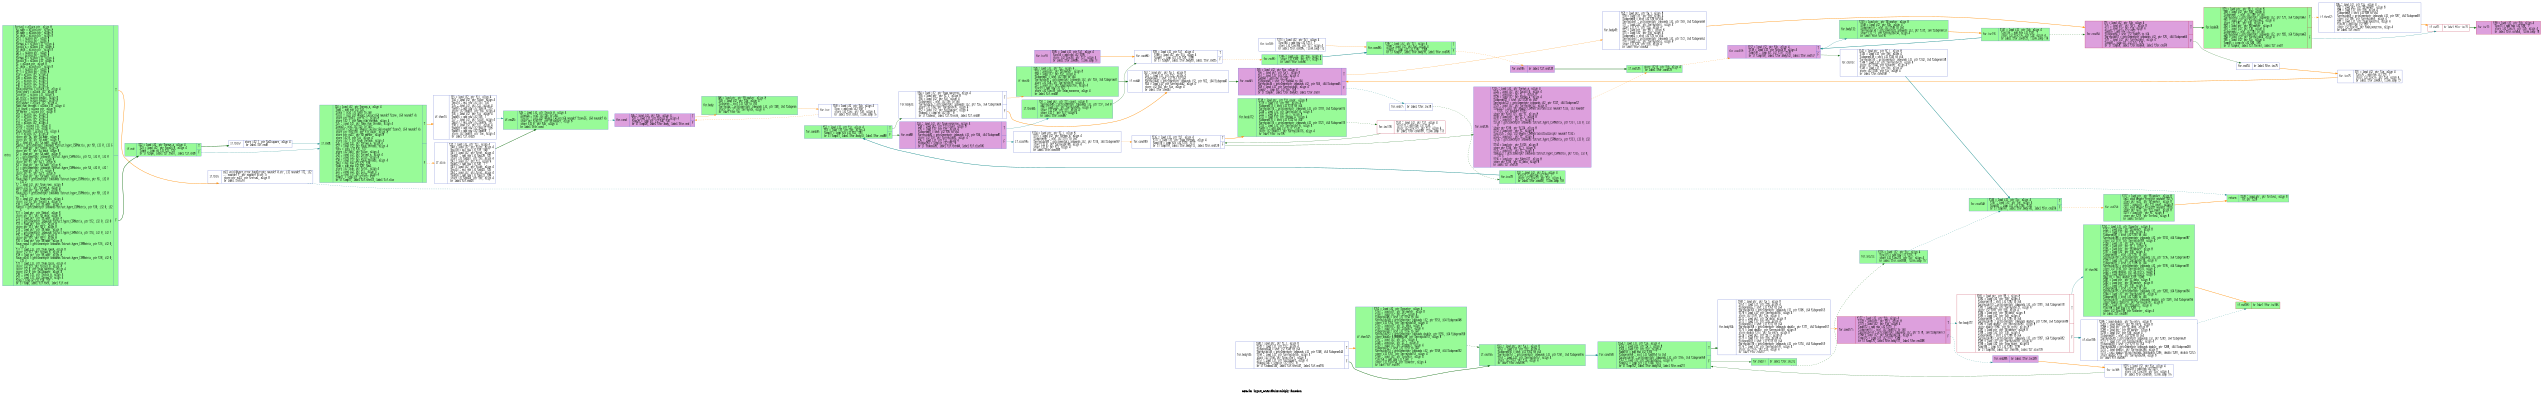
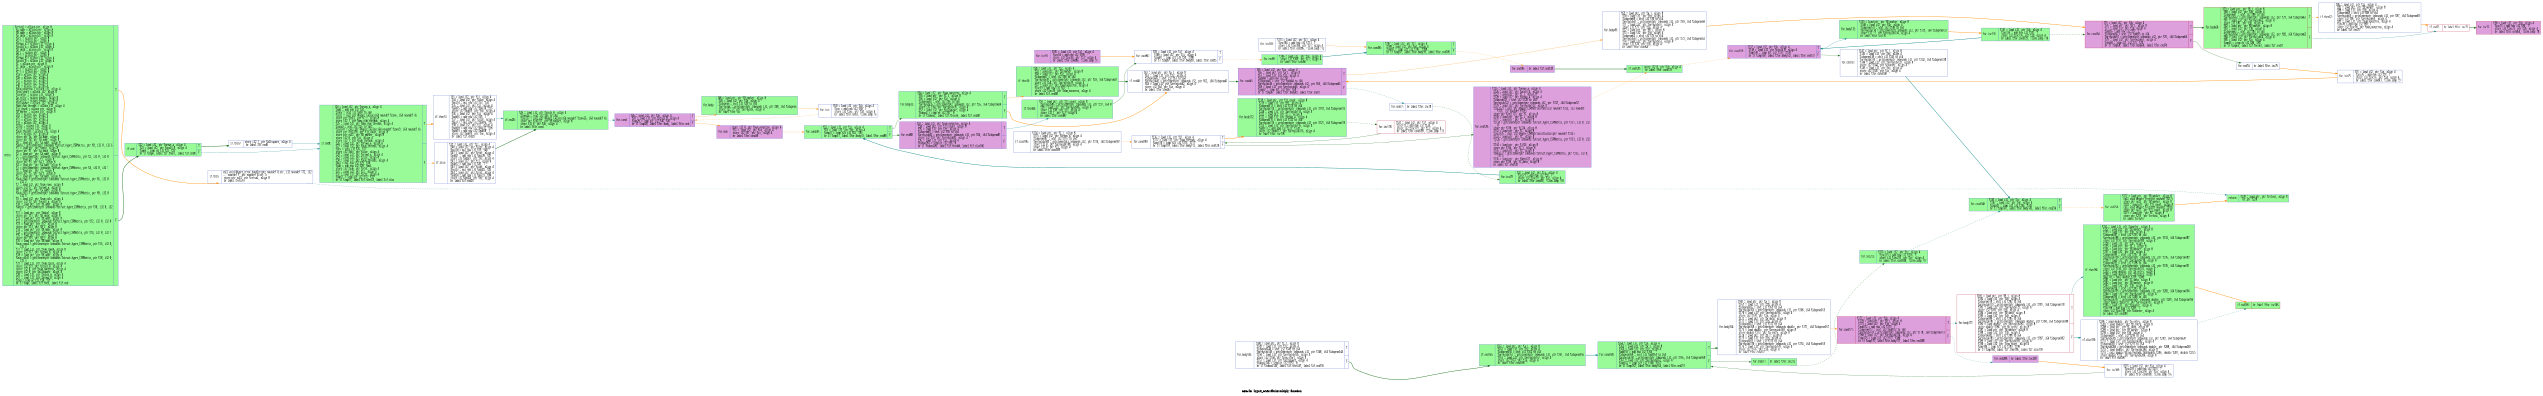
node "for.body33:": fillcolor white -> palegreen
node "for.end:": added
edge "for.end80:" -> "if.else106:": removed
node "if.then147:": removed
